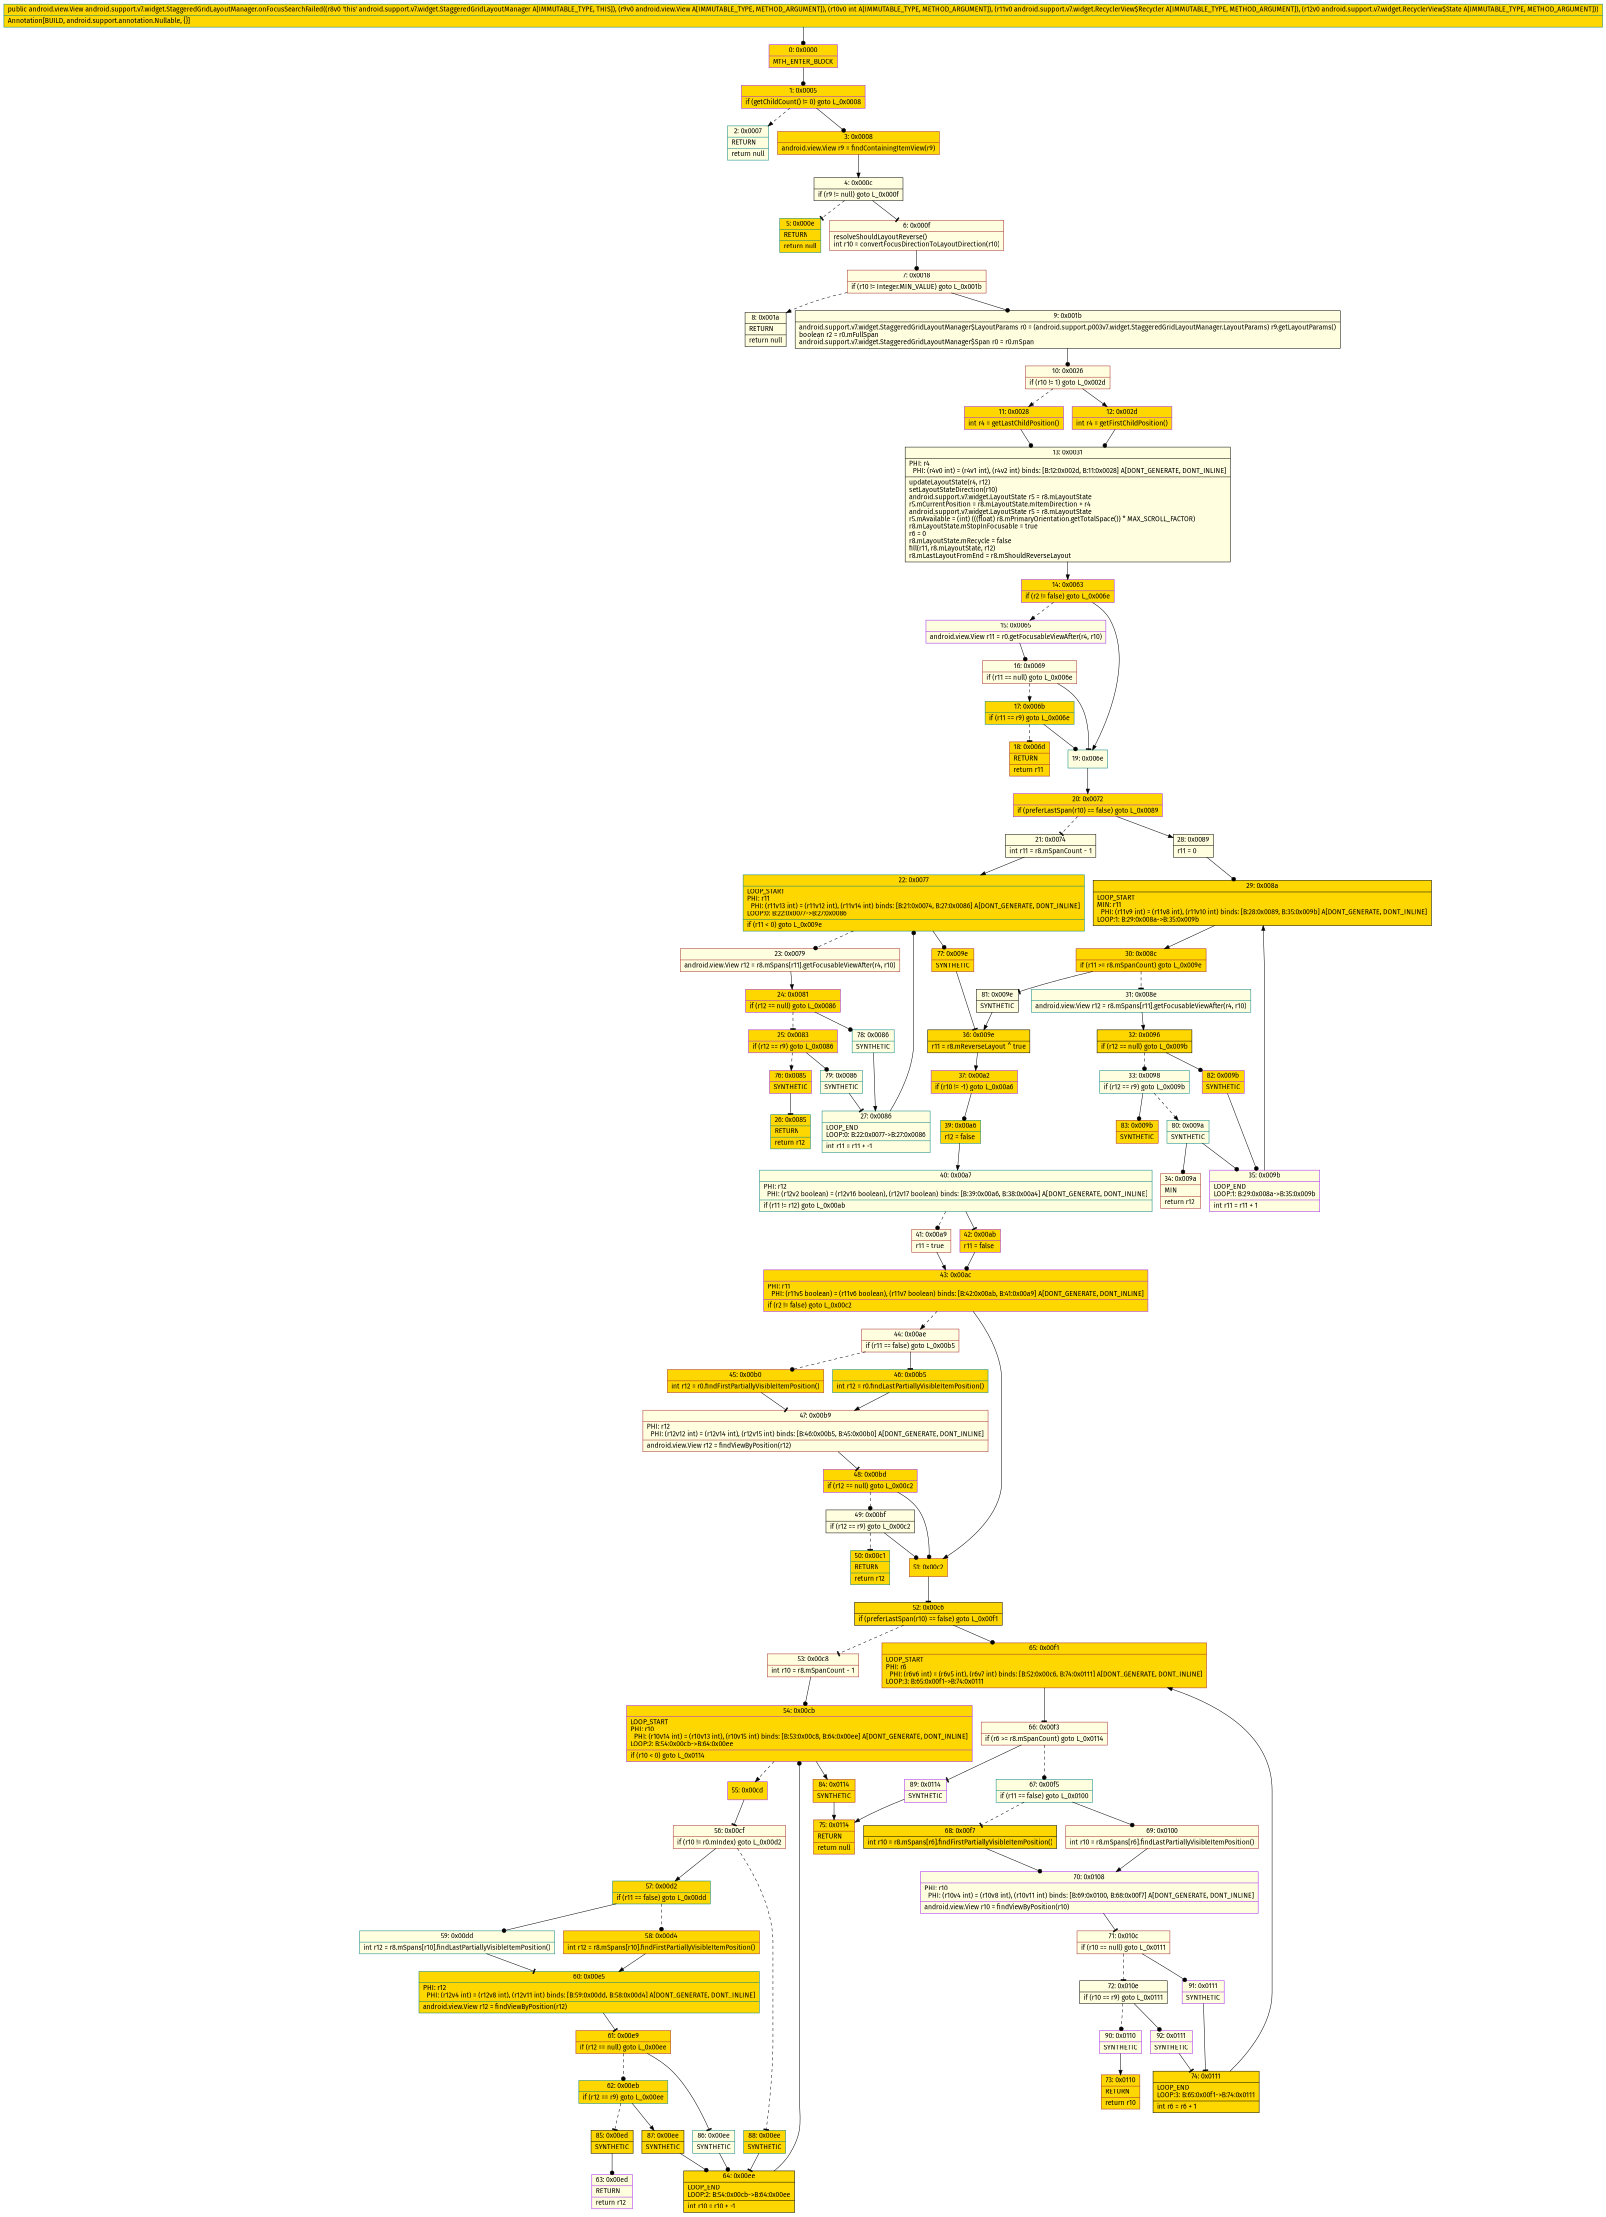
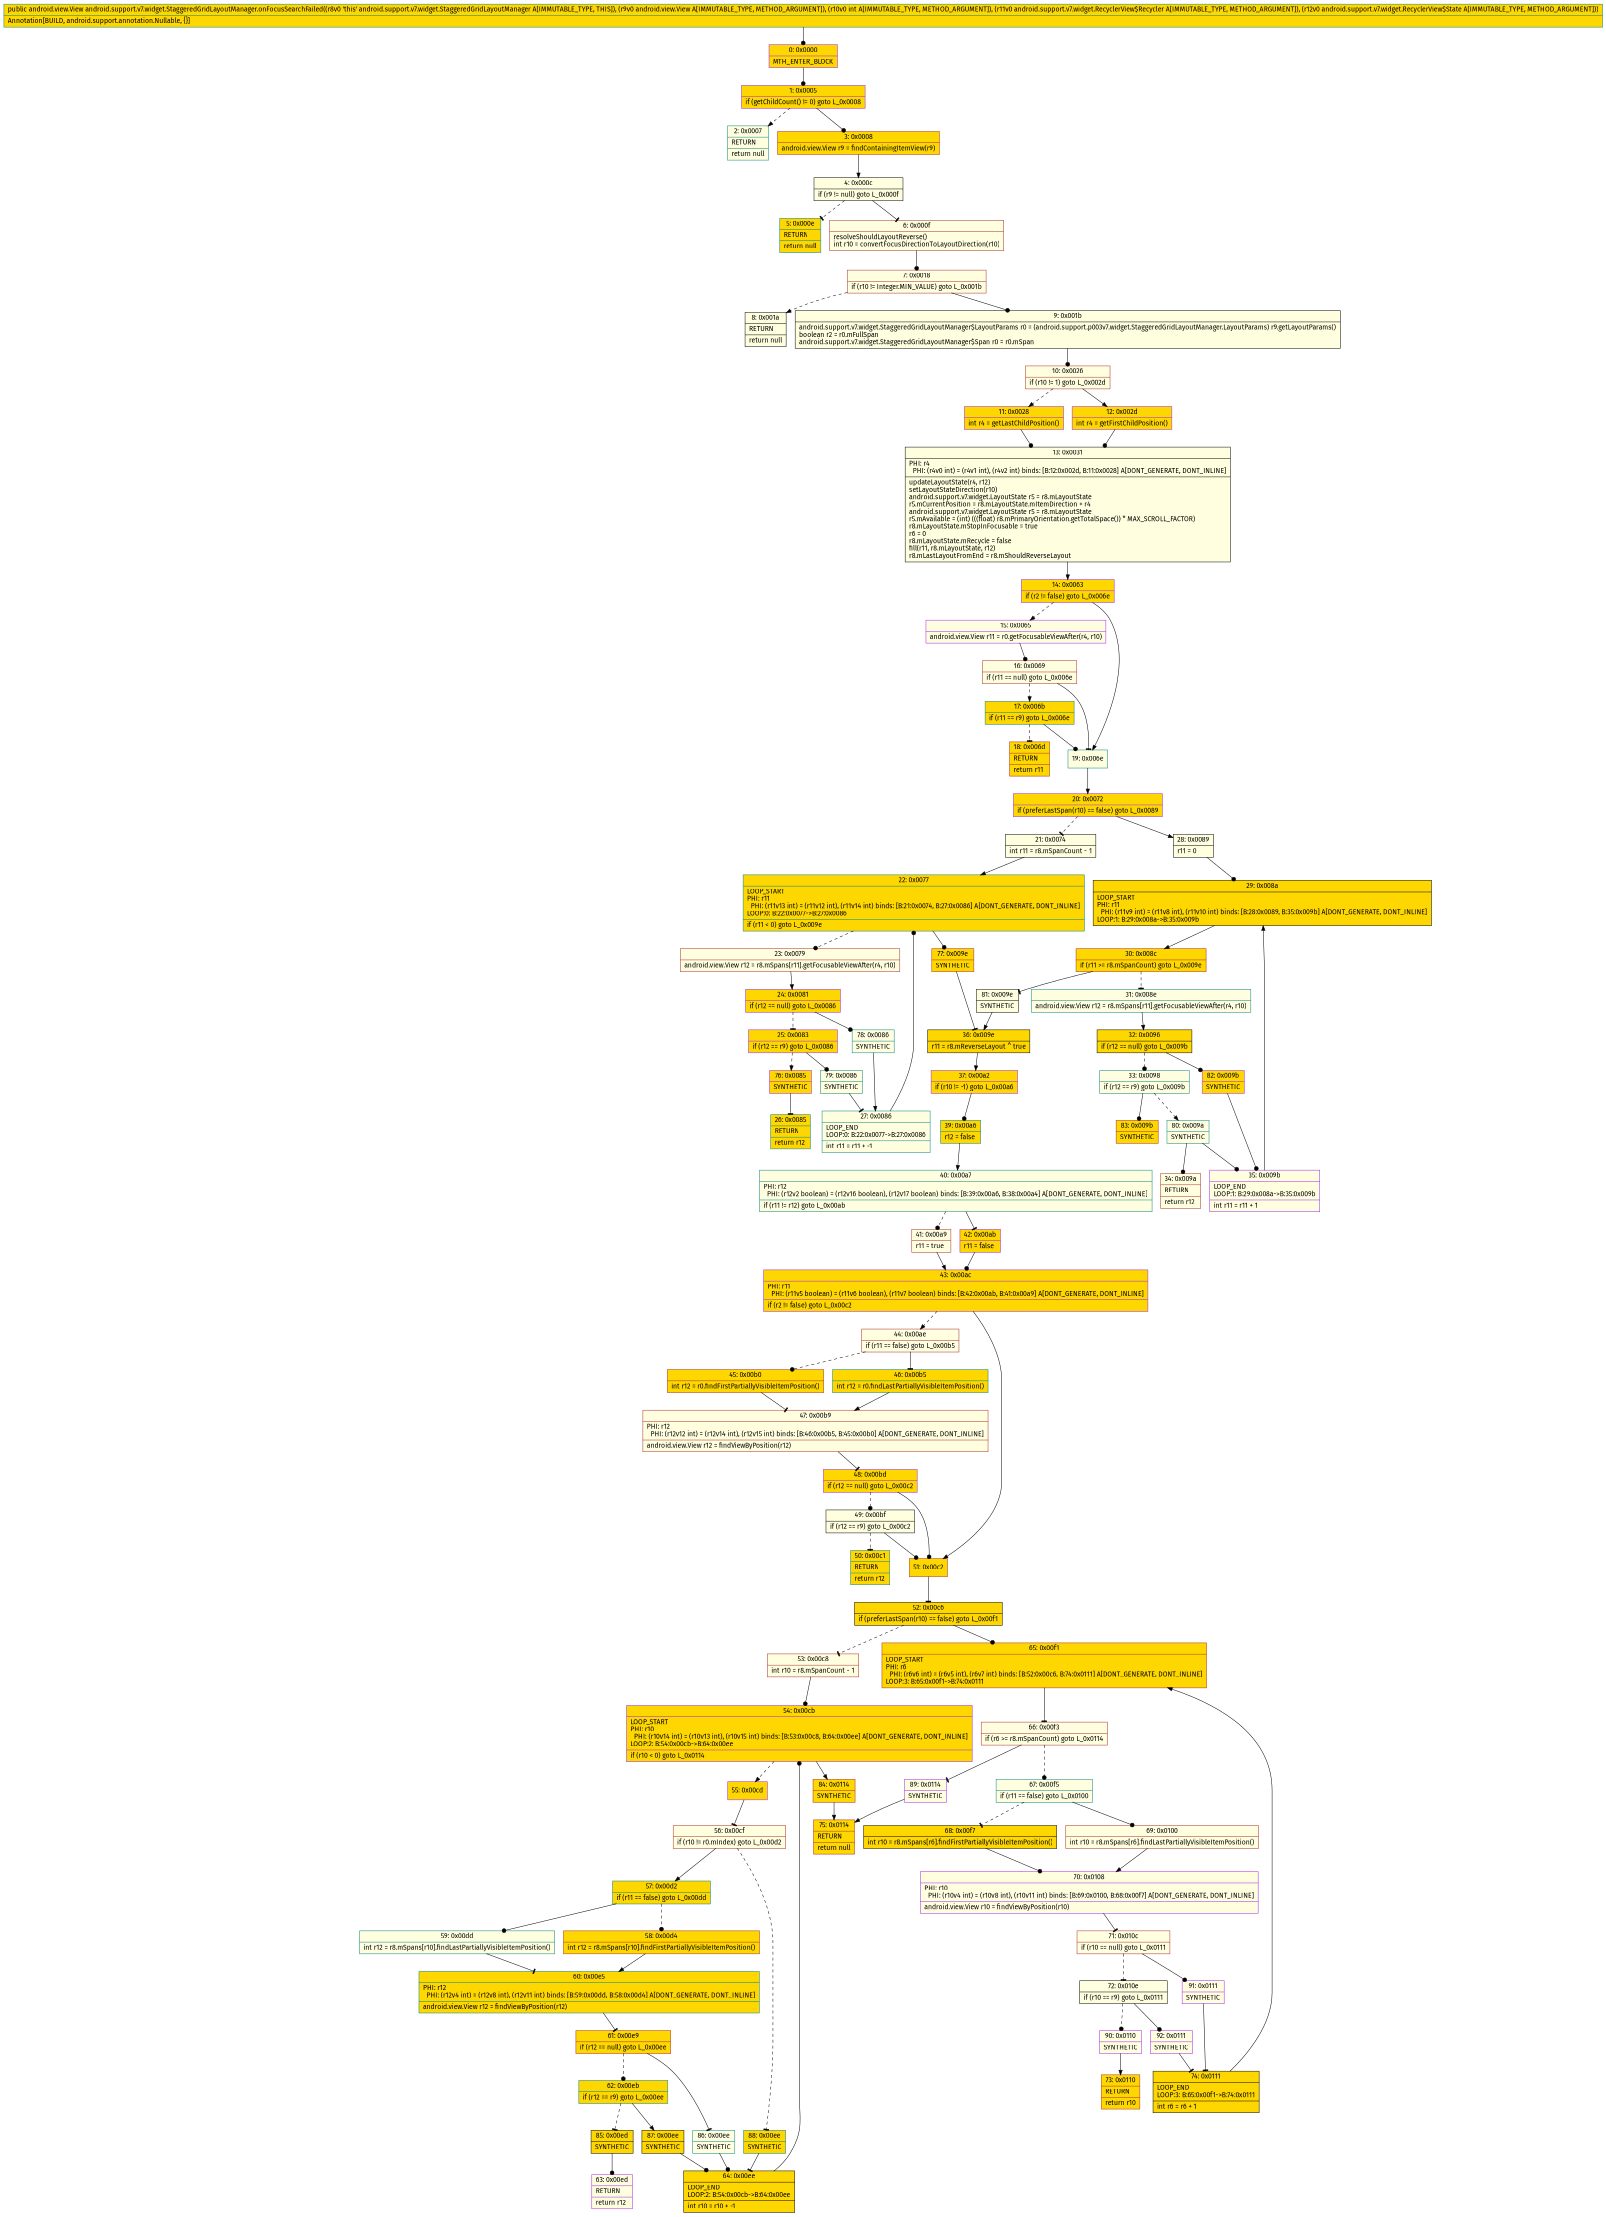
node "29: 0x008a": text "MIN: r11" -> "PHI: r11"
node "34: 0x009a": text "MIN" -> "RETURN"
